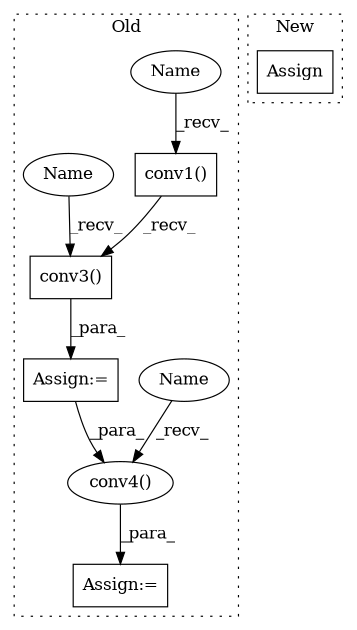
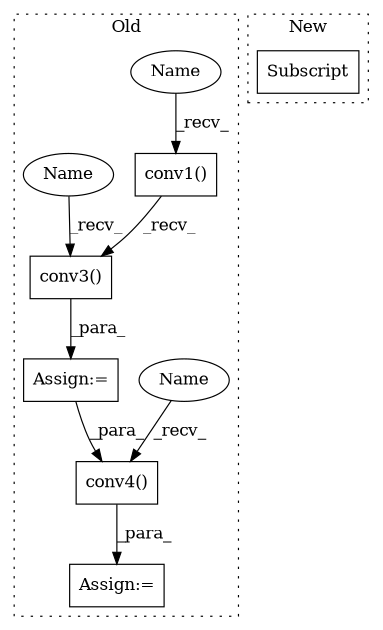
node "Assign": label "Assign" -> "Subscript"
node "conv4()": shape ellipse -> box
